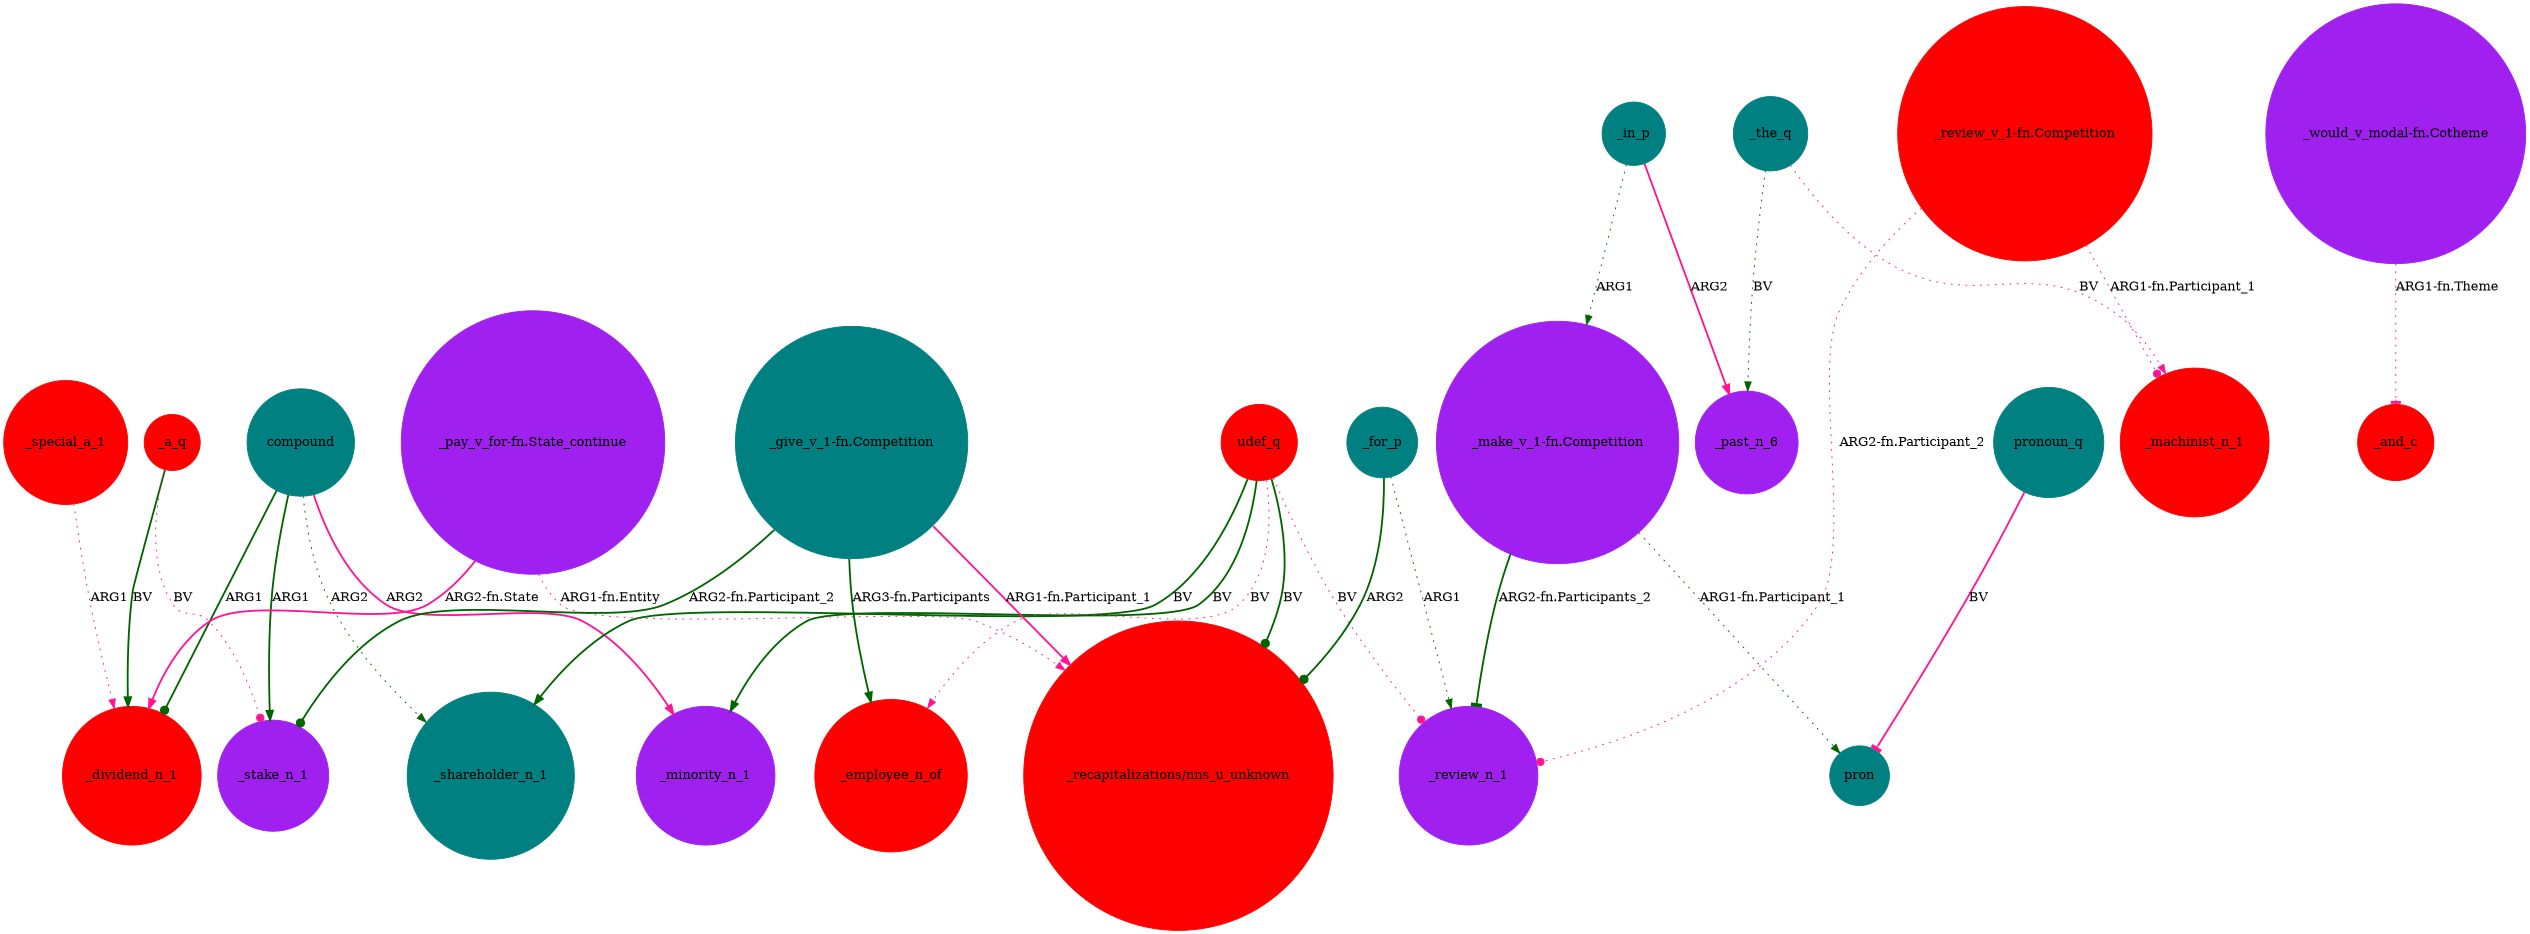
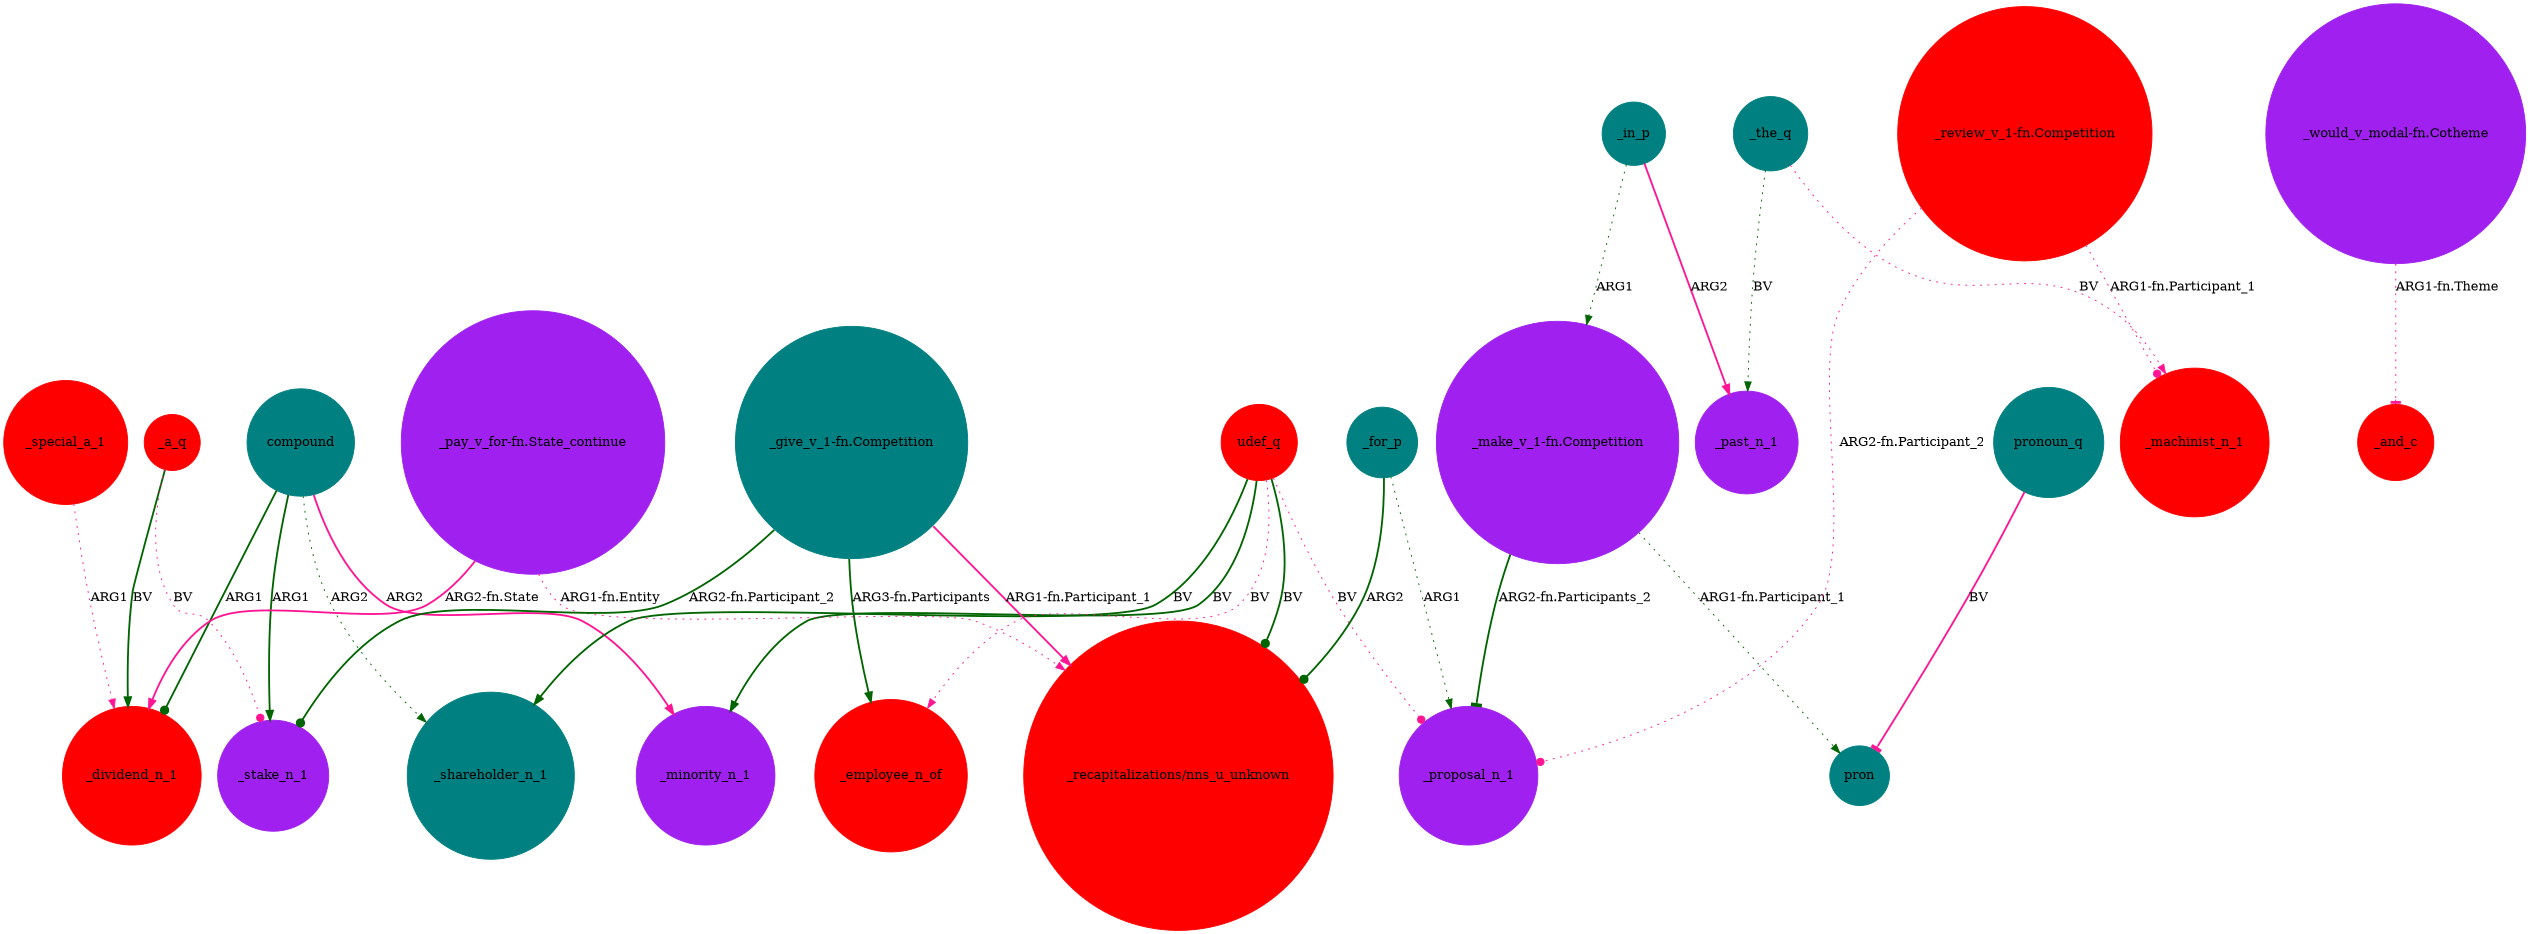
node "_past_n_6": label "_past_n_6" -> "_past_n_1"
node "_review_n_1": label "_review_n_1" -> "_proposal_n_1"
